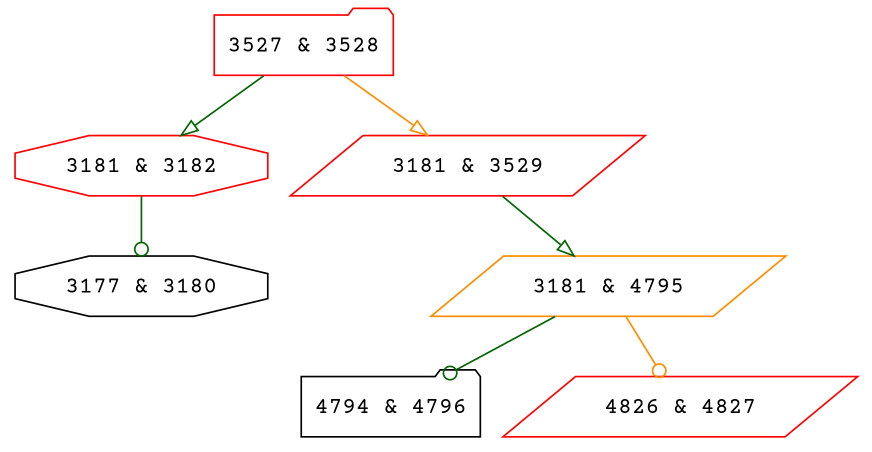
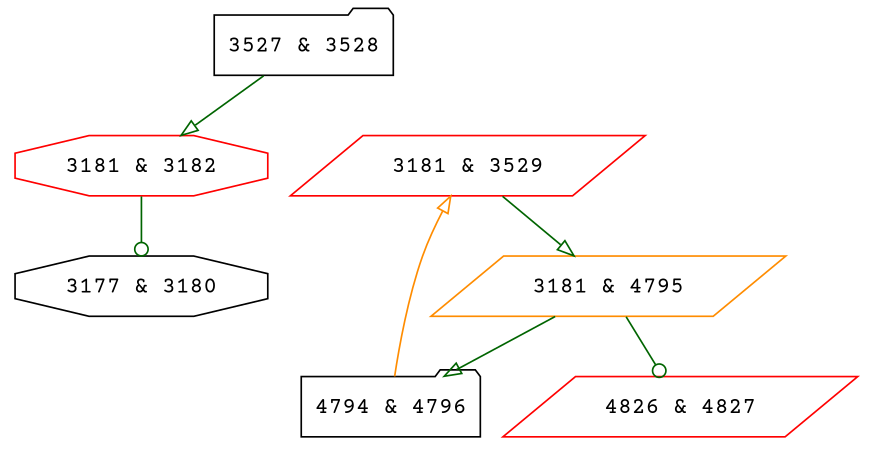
node "3527 & 3528": color red -> black
edge "3527 & 3528" -> "3181 & 3529": now "4794 & 4796" -> "3181 & 3529"
edge "3181 & 4795" -> "4826 & 4827": color darkorange -> darkgreen
edge "3181 & 4795" -> "4794 & 4796": arrowhead odot -> onormal
